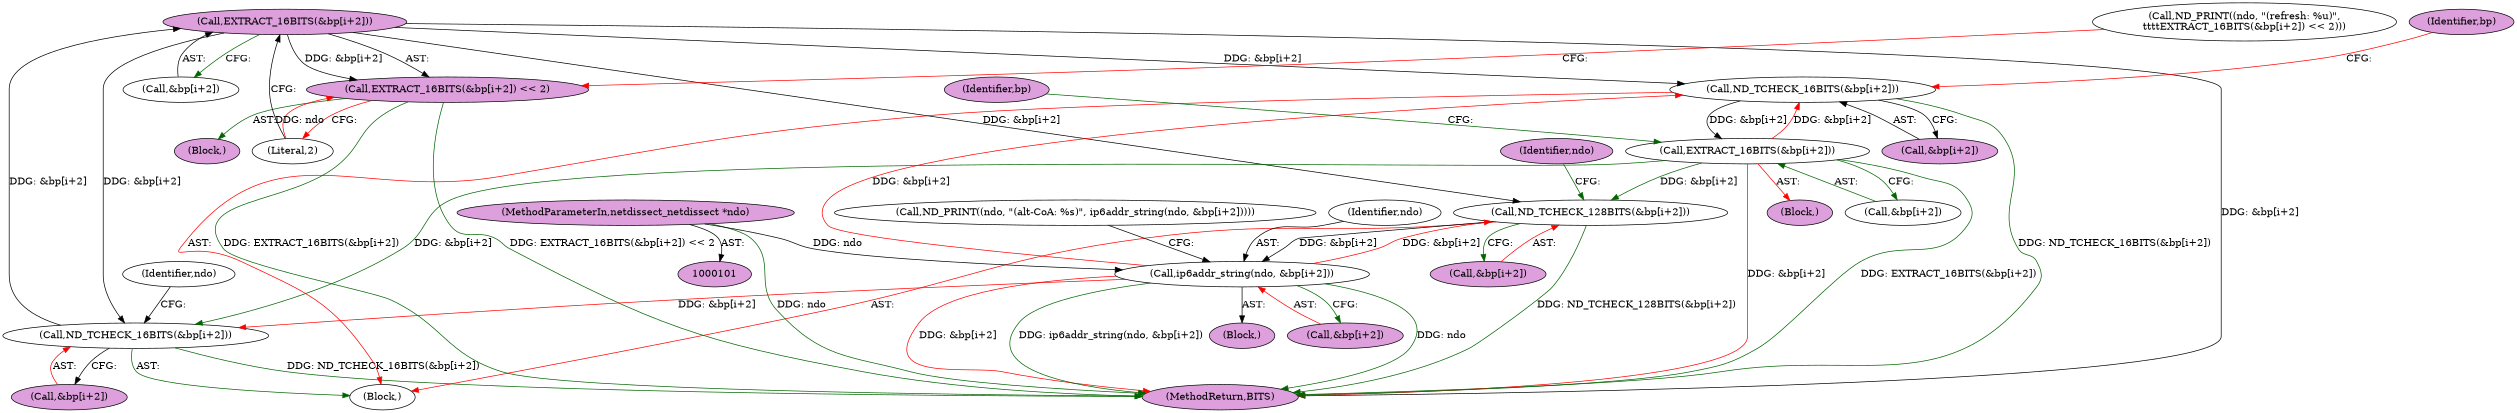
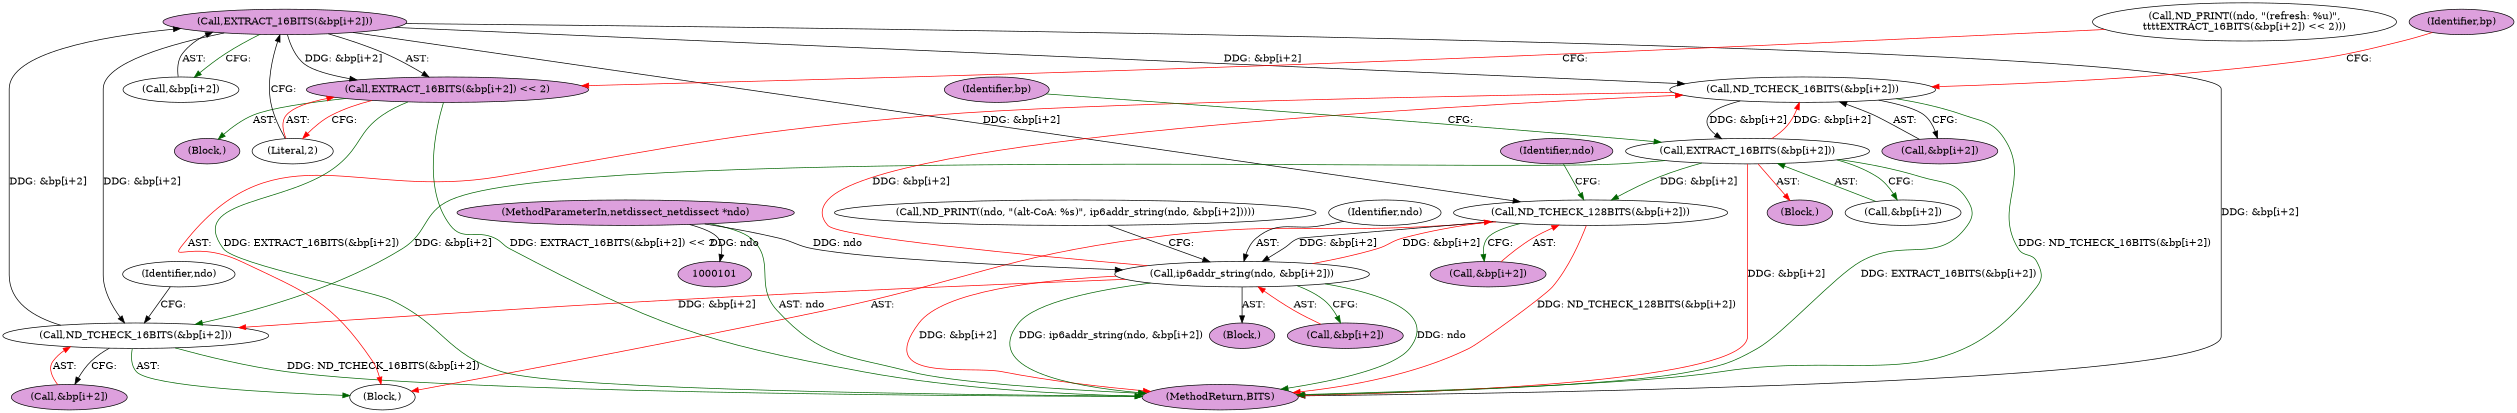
edge "(Literal,2)" -> "(Call,EXTRACT_16BITS(&bp[i+2]) << 2)": label "DDG: ndo" -> "AST: "
edge "(MethodParameterIn,netdissect_netdissect *ndo)" -> "1000101": label "AST: " -> "DDG: ndo"
edge "(MethodParameterIn,netdissect_netdissect *ndo)" -> "(MethodReturn,BITS)": label "DDG: ndo" -> "AST: ndo"
edge "(Call,ND_TCHECK_128BITS(&bp[i+2]))" -> "(MethodReturn,BITS)": color darkgreen -> red
